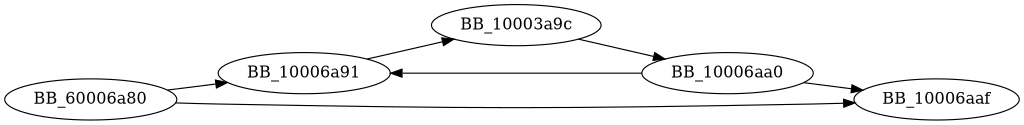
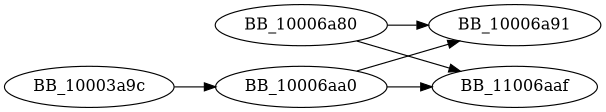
edge "BB_10006a91" -> "BB_10003a9c": removed
node "BB_60006a80": label "BB_60006a80" -> "BB_10006a80"
node "BB_10006aaf": label "BB_10006aaf" -> "BB_11006aaf"
